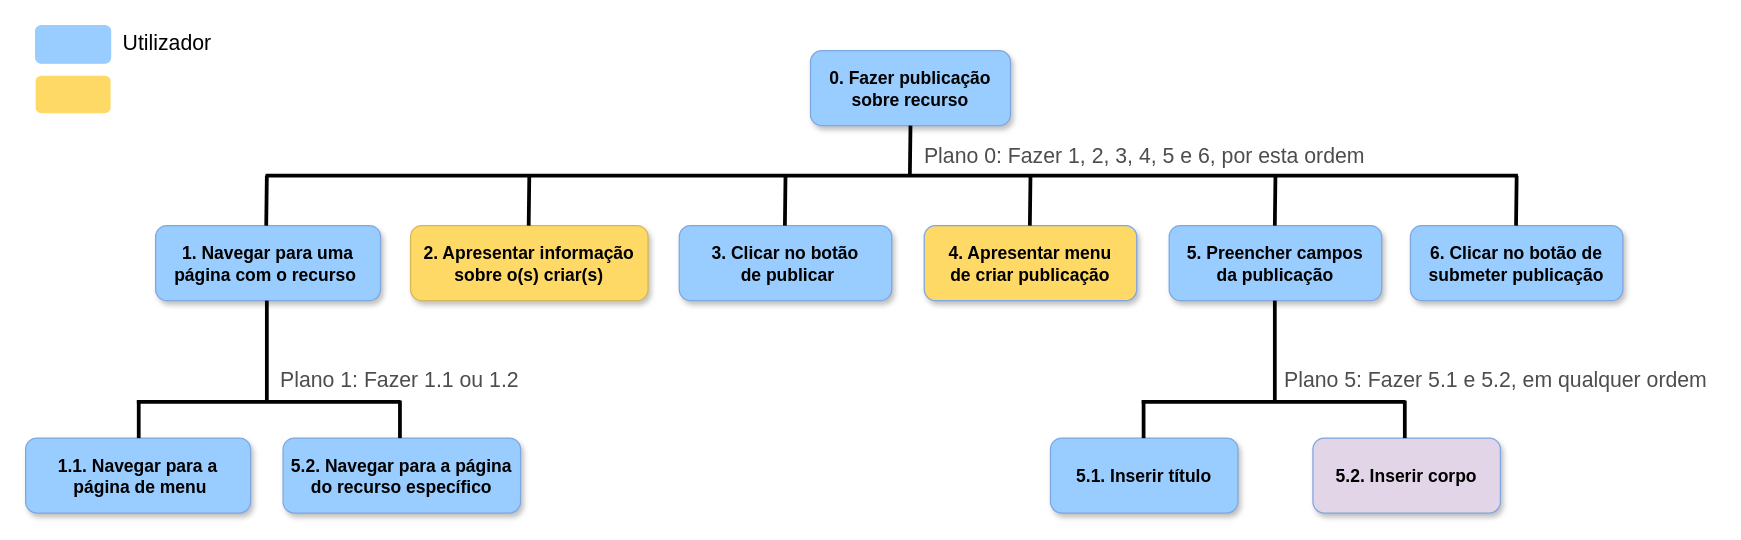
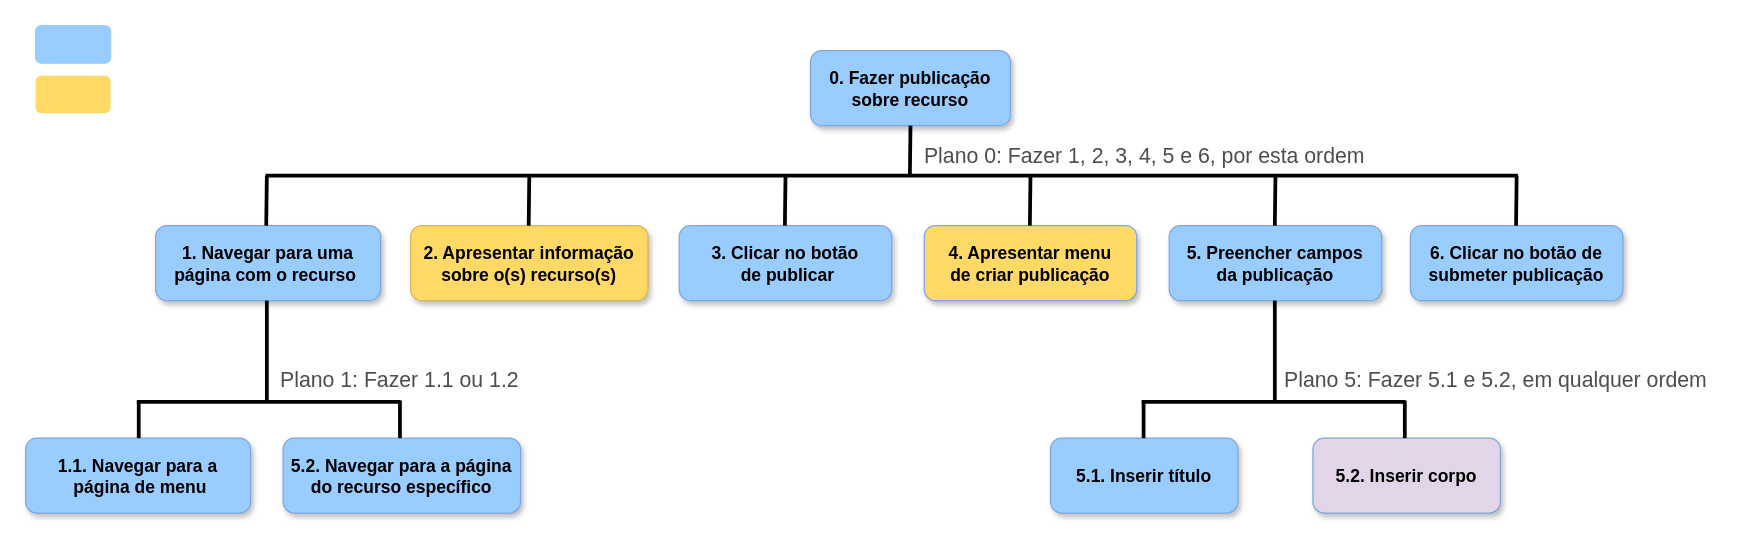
node "Utilizador": removed
node "2. Apresentar informação sobre o(s) criar(s)": label "2. Apresentar informação sobre o(s) criar(s)" -> "2. Apresentar informação sobre o(s) recurso(s)"
